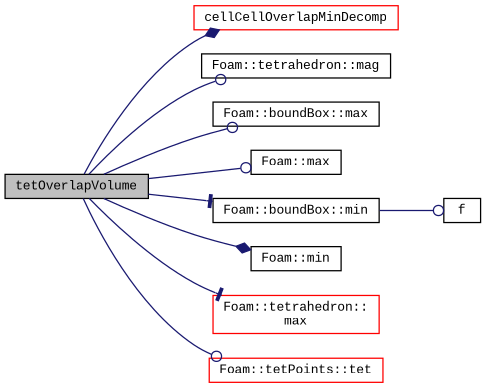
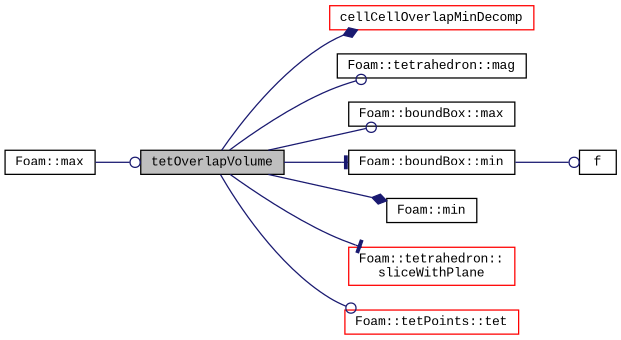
edge "tetOverlapVolume" -> "Foam::max": reversed
node "Foam::tetrahedron:: max": label "Foam::tetrahedron:: max" -> "Foam::tetrahedron:: sliceWithPlane"
